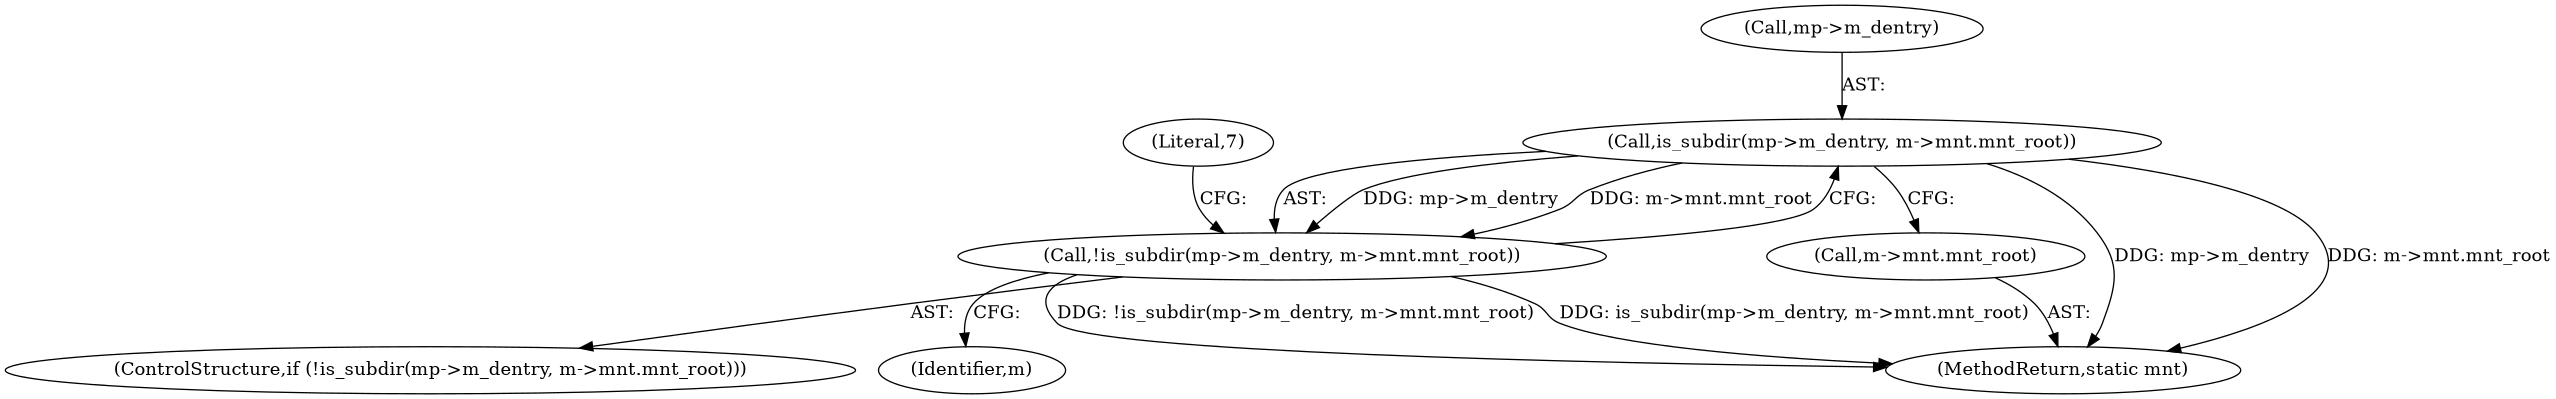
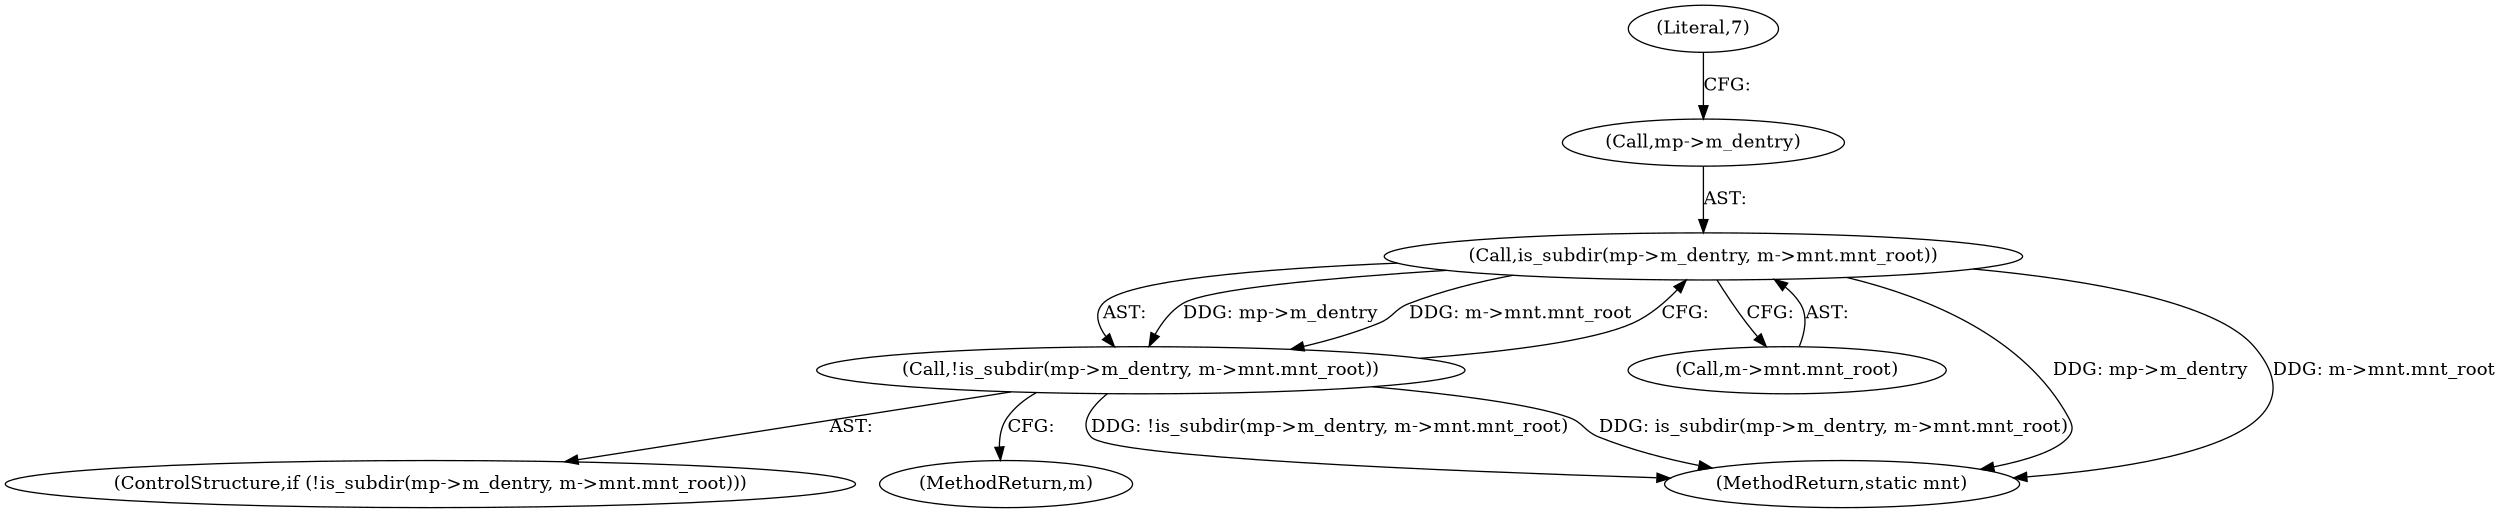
edge "(Literal,7)" -> "(Call,!is_subdir(mp->m_dentry, m->mnt.mnt_root))": now "(Literal,7)" -> "(Call,mp->m_dentry)"
edge "(Call,m->mnt.mnt_root)" -> "(MethodReturn,static mnt)": now "(Call,m->mnt.mnt_root)" -> "(Call,is_subdir(mp->m_dentry, m->mnt.mnt_root))"
node "(Identifier,m)": label "(Identifier,m)" -> "(MethodReturn,m)"
